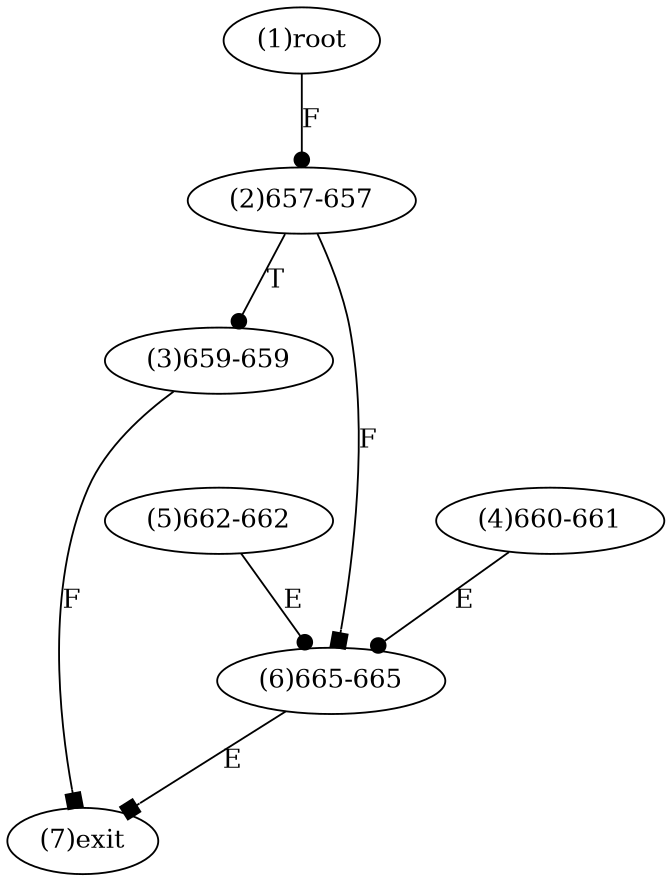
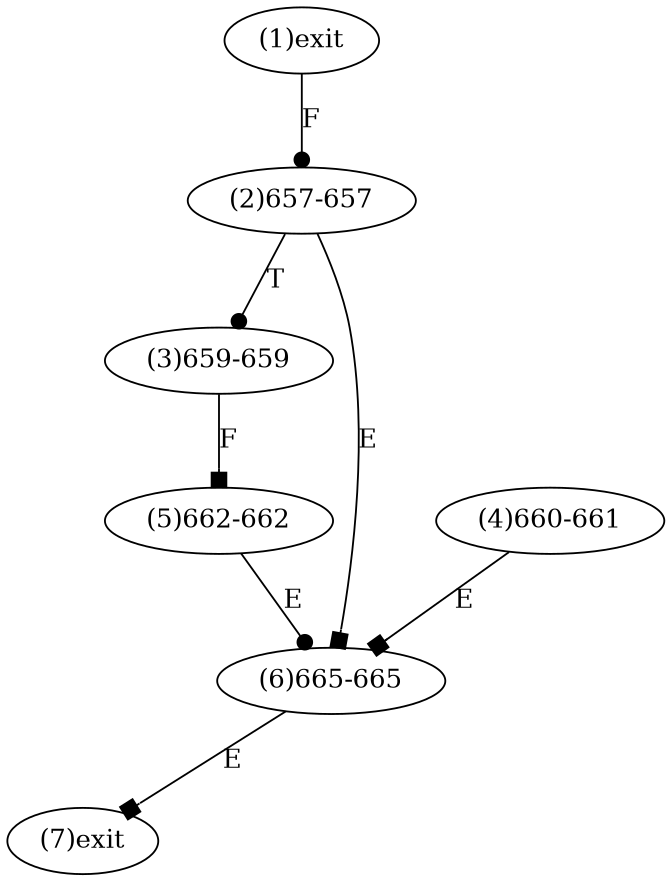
node "(1)root": label "(1)root" -> "(1)exit"
edge "(2)657-657" -> "(6)665-665": label "F" -> "E"
edge "(3)659-659" -> "(7)exit": now "(3)659-659" -> "(5)662-662"
edge "(4)660-661" -> "(6)665-665": arrowhead dot -> box
